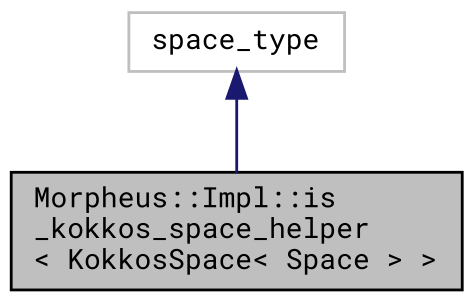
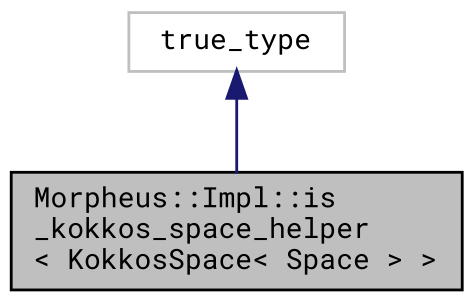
node "space_type": label "space_type" -> "true_type"
